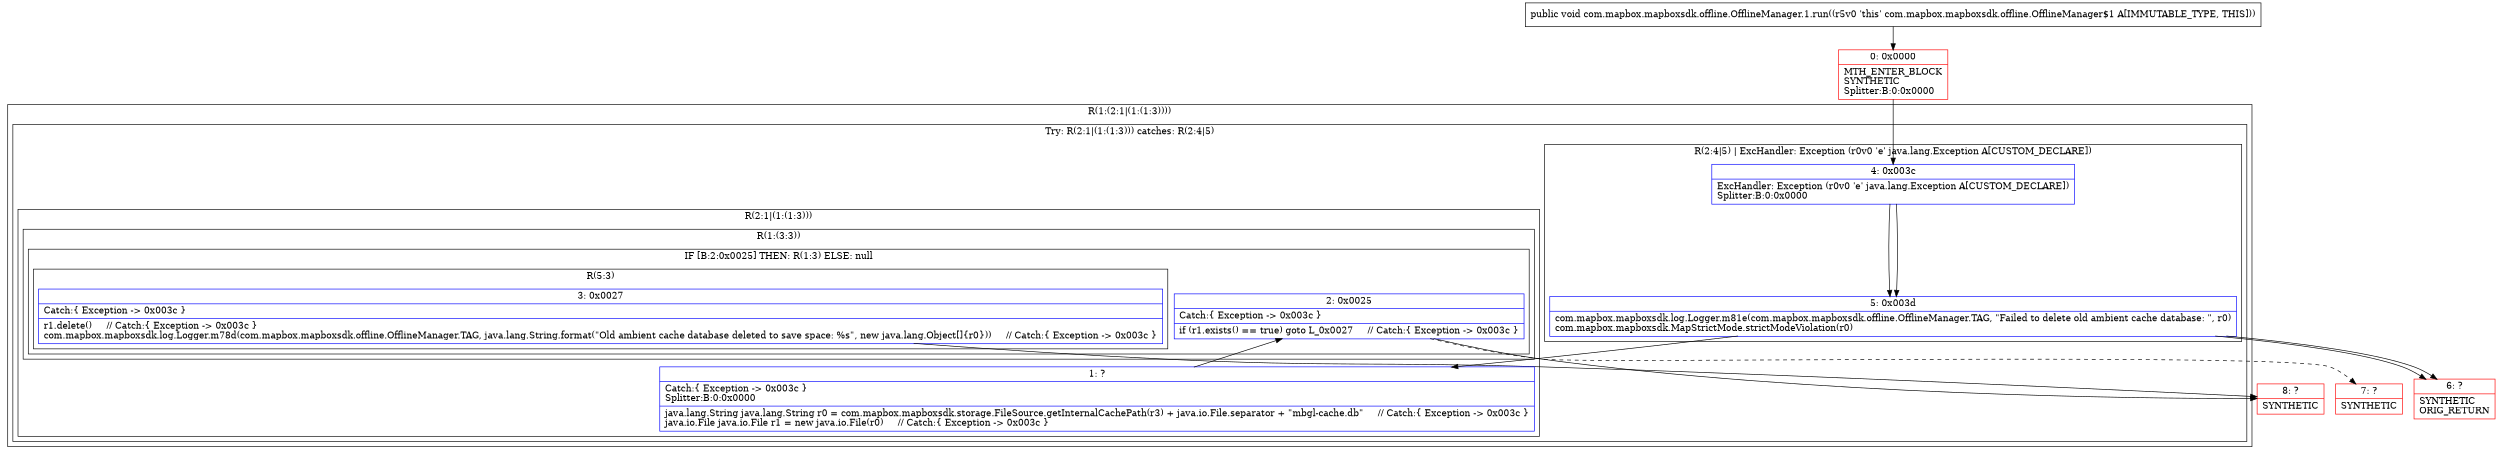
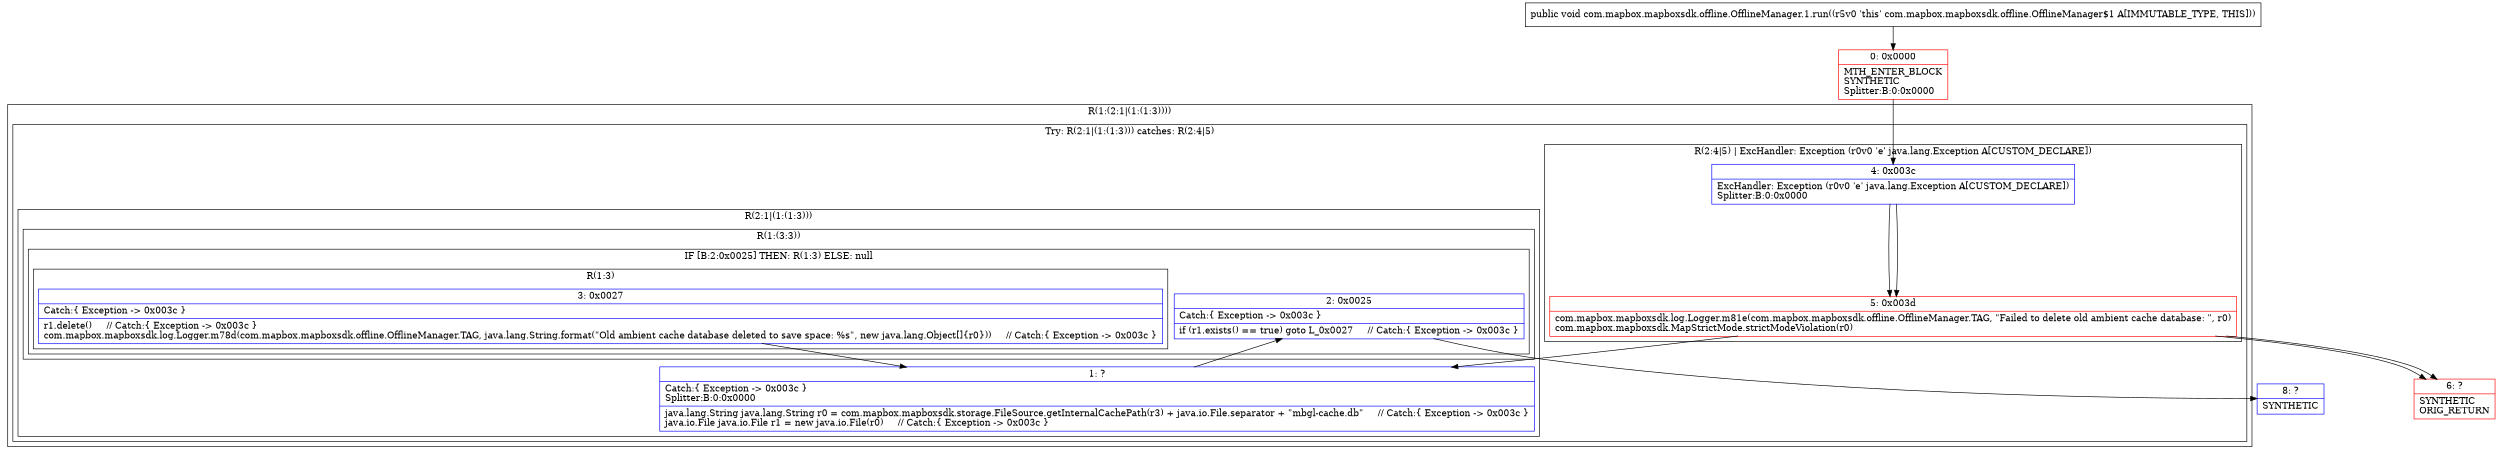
cluster "R(5:3)": label "R(5:3)" -> "R(1:3)"
node "5: 0x003d": color blue -> red
edge "3: 0x0027" -> "8: ?": now "3: 0x0027" -> "1: ?"
node "8: ?": color red -> blue
node "7: ?": removed
